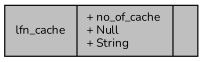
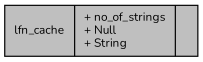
node "lfn_cache": text "+ no_of_cache" -> "+ no_of_strings"
